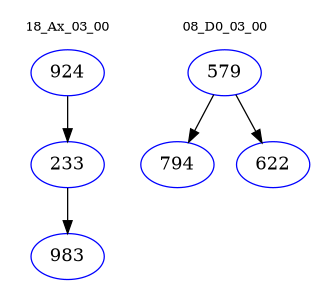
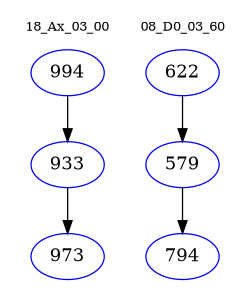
cluster "08_D0_03_00": label "08_D0_03_00" -> "08_D0_03_60"
node "924": label "924" -> "994"
edge "579" -> "622": reversed
node "233": label "233" -> "933"
node "983": label "983" -> "973"
